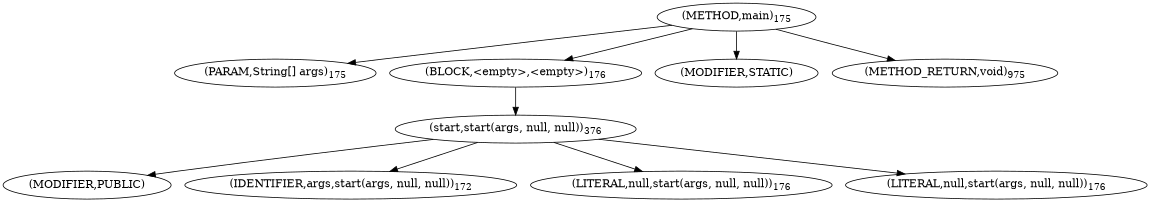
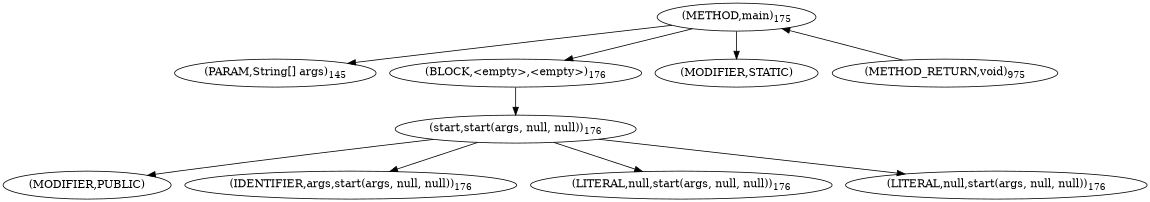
edge "(METHOD,main)" -> "(METHOD_RETURN,void)": reversed
node "(PARAM,String[] args)": text "175" -> "145"
node "(start,start(args, null, null))": text "376" -> "176"
node "(IDENTIFIER,args,start(args, null, null))": text "172" -> "176"
